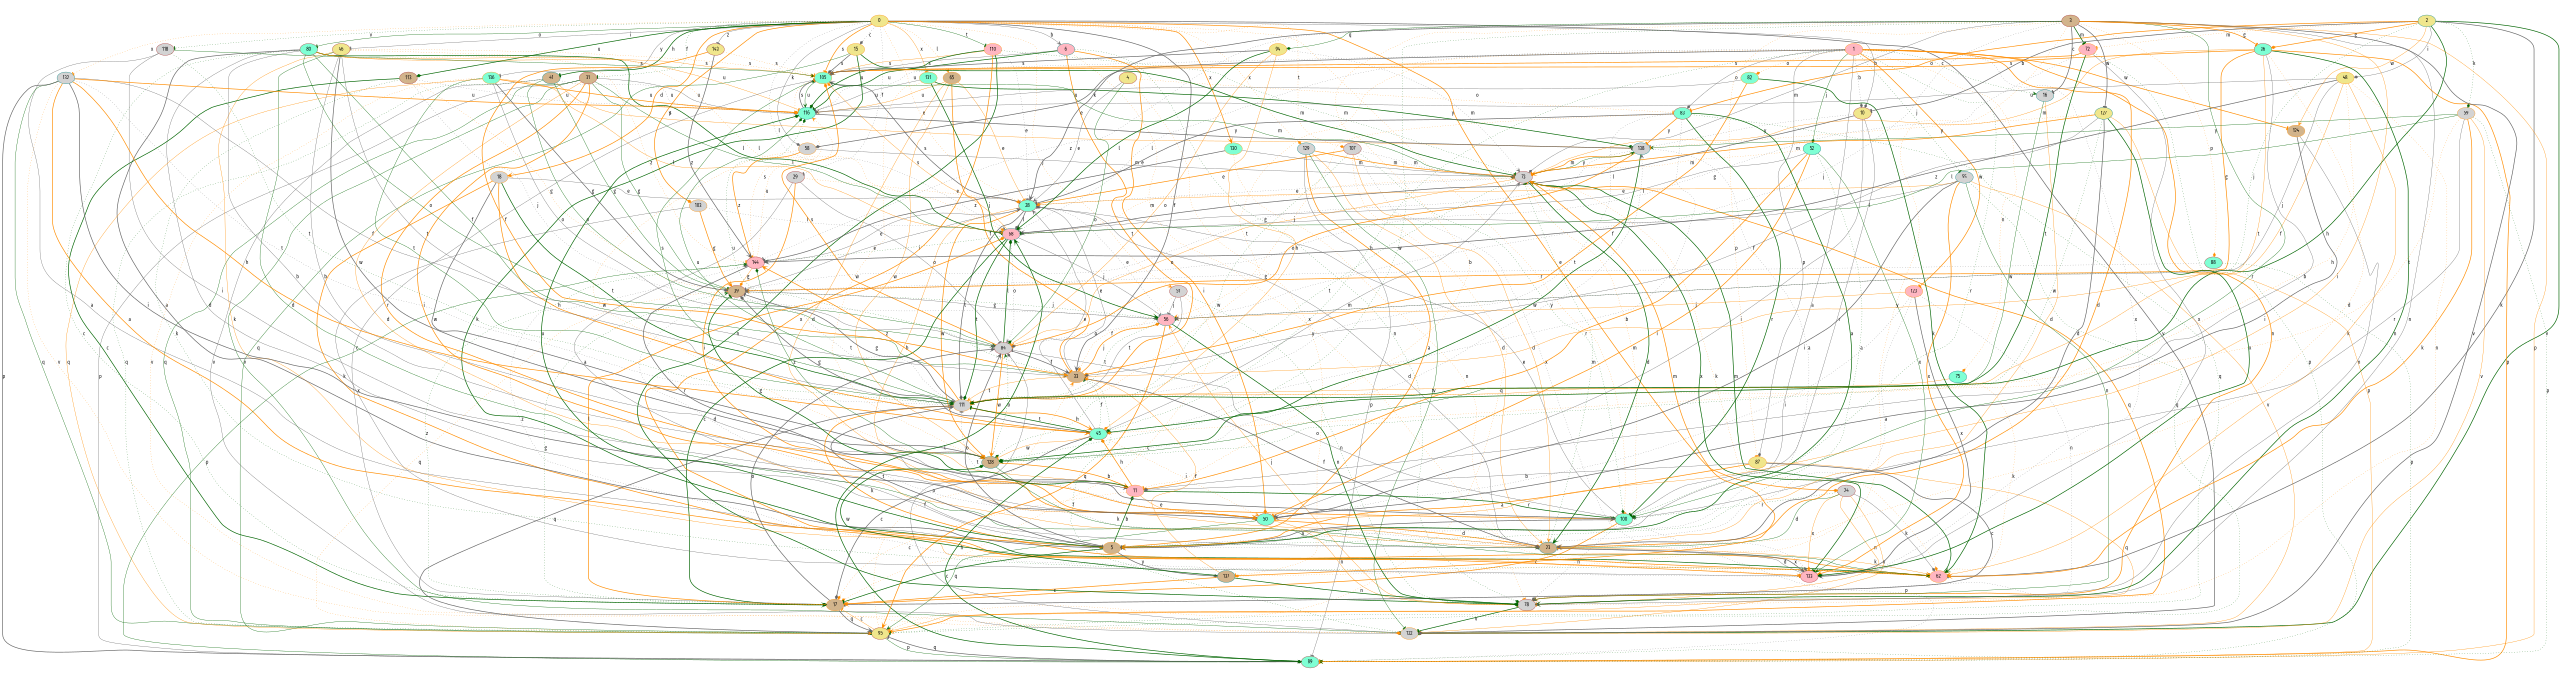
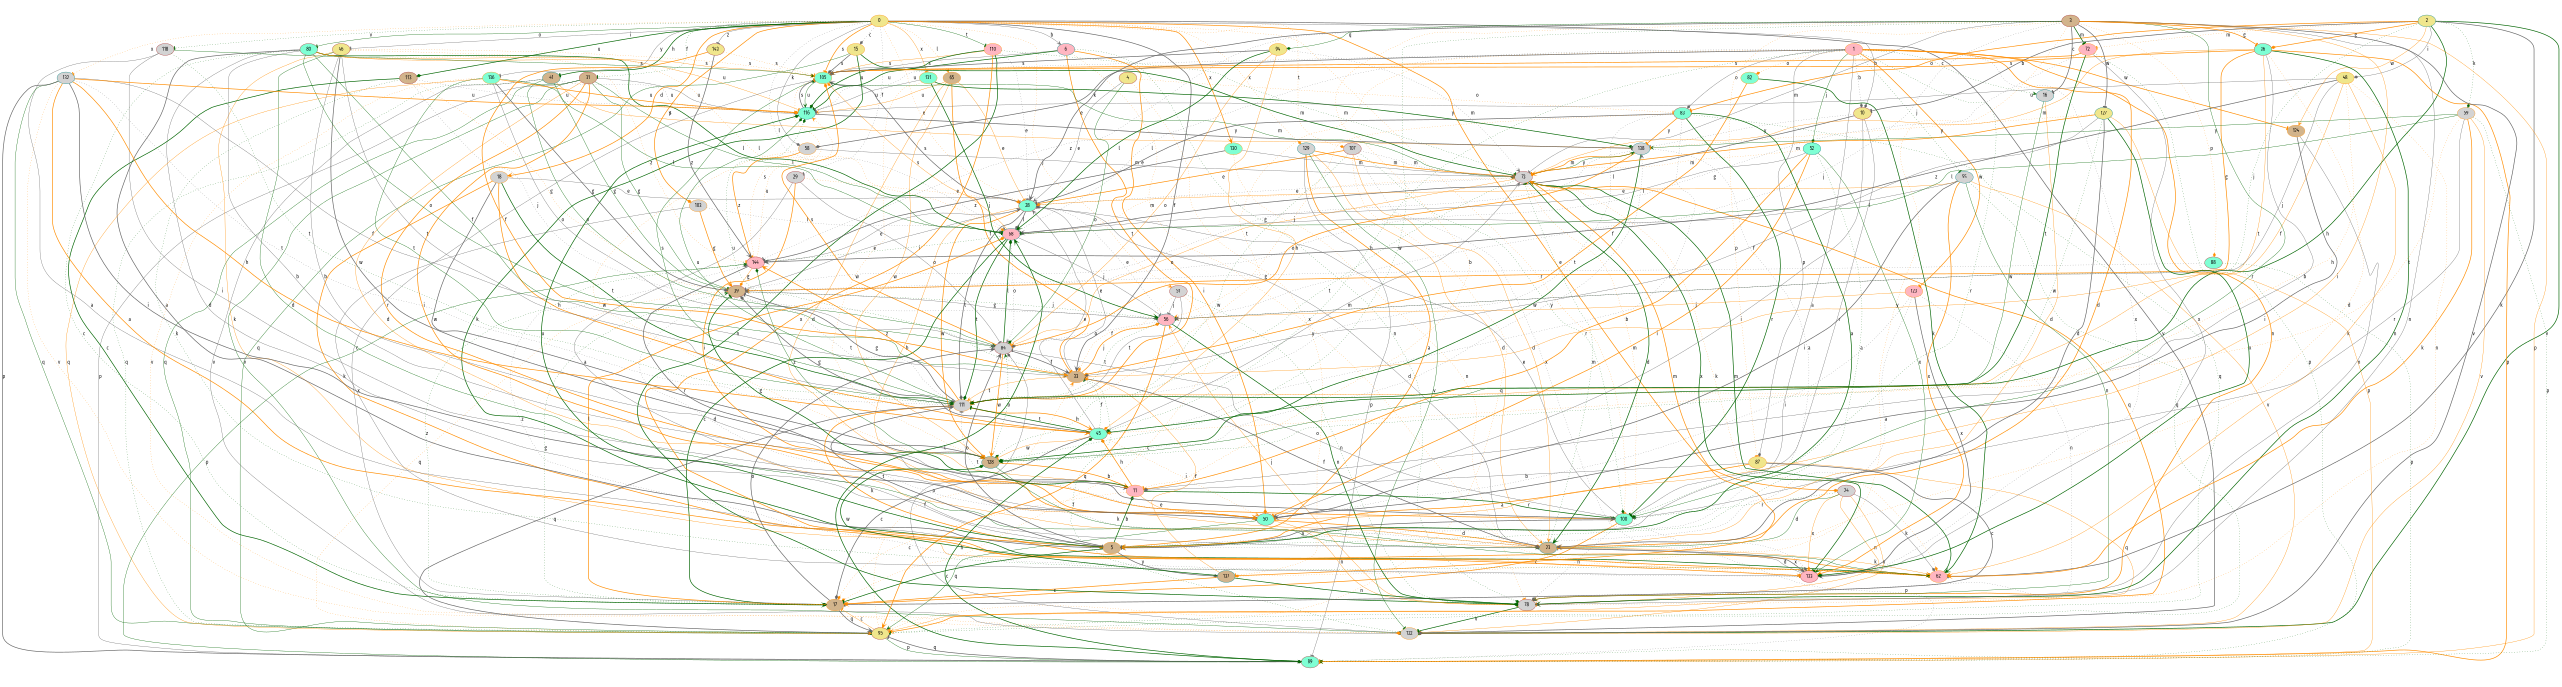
edge "82" -> "116": removed, label "u"
edge "3" -> "73": arrowhead diamond -> tee
edge "136" -> "68": color darkorange -> darkgreen
node "75": removed
